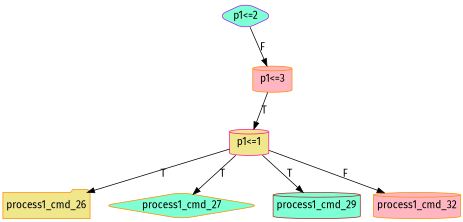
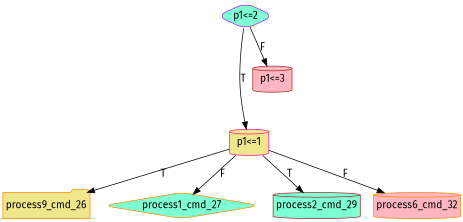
node "p1<=3": color darkorange -> brown
edge "p1<=3" -> "p1<=1": now "p1<=2" -> "p1<=1"
edge "p1<=1" -> "process1_cmd_27": label "T" -> "F"
node "process1_cmd_26": label "process1_cmd_26" -> "process9_cmd_26"
node "process1_cmd_29": label "process1_cmd_29" -> "process2_cmd_29"
node "process1_cmd_32": label "process1_cmd_32" -> "process6_cmd_32"
